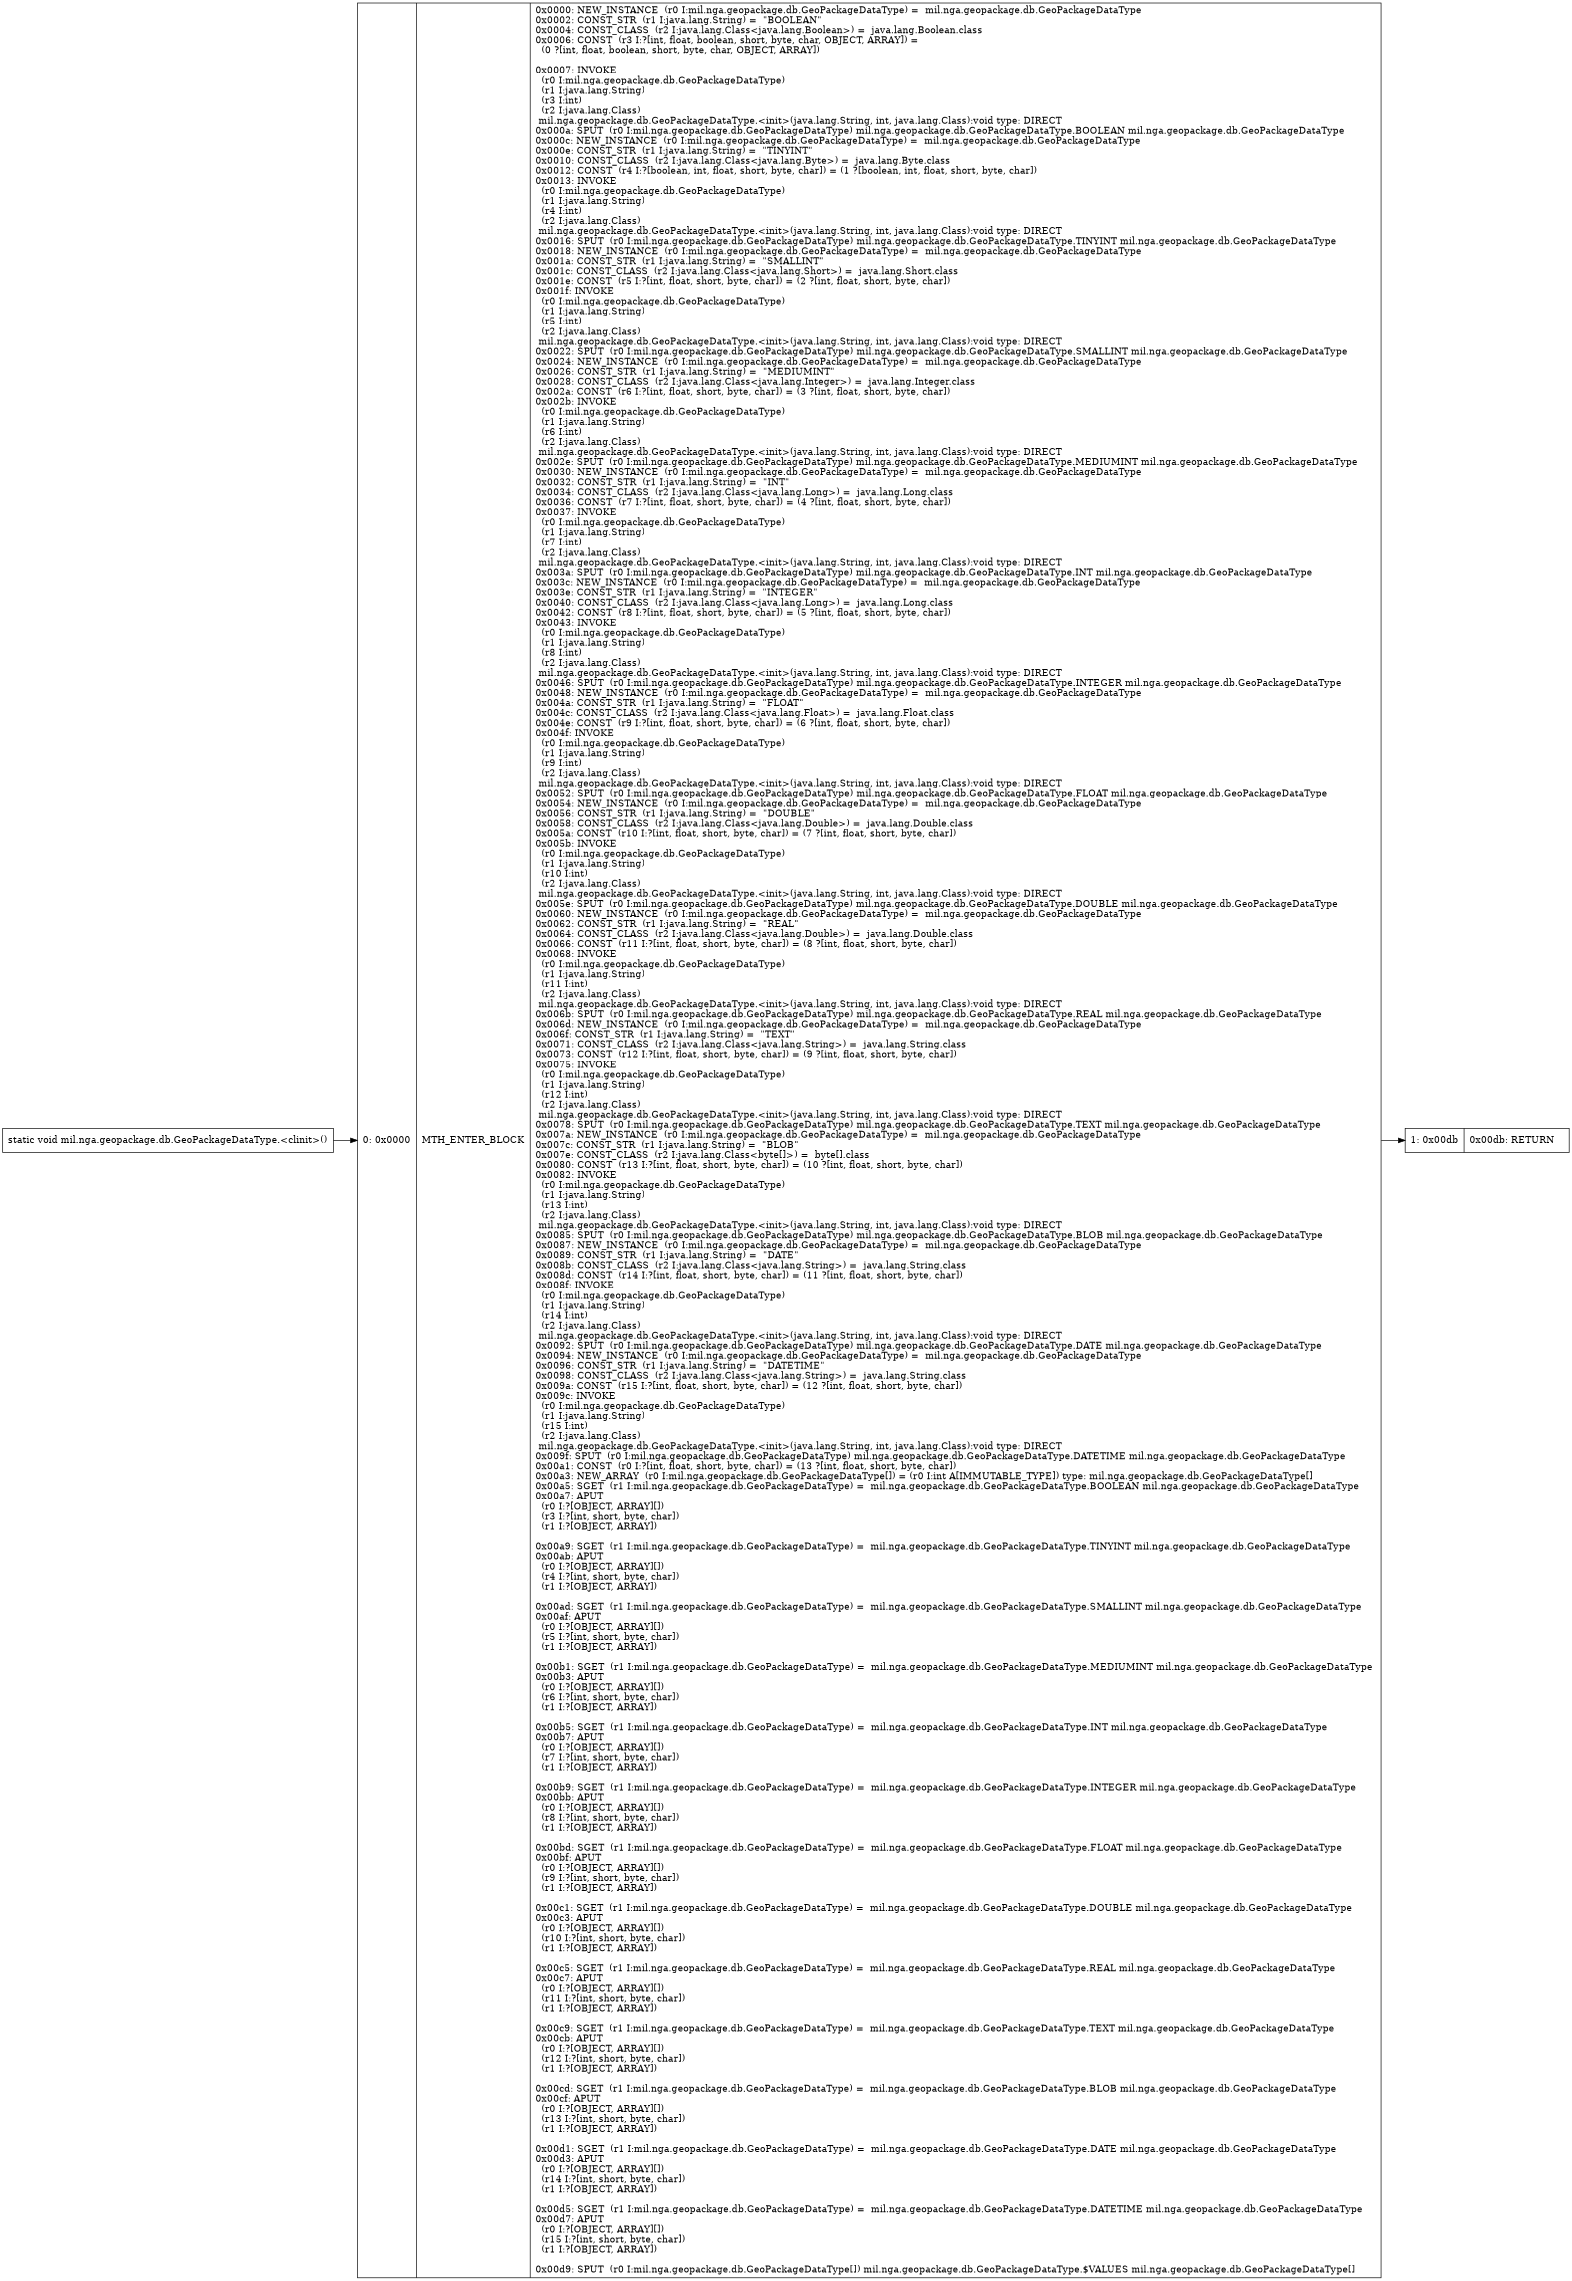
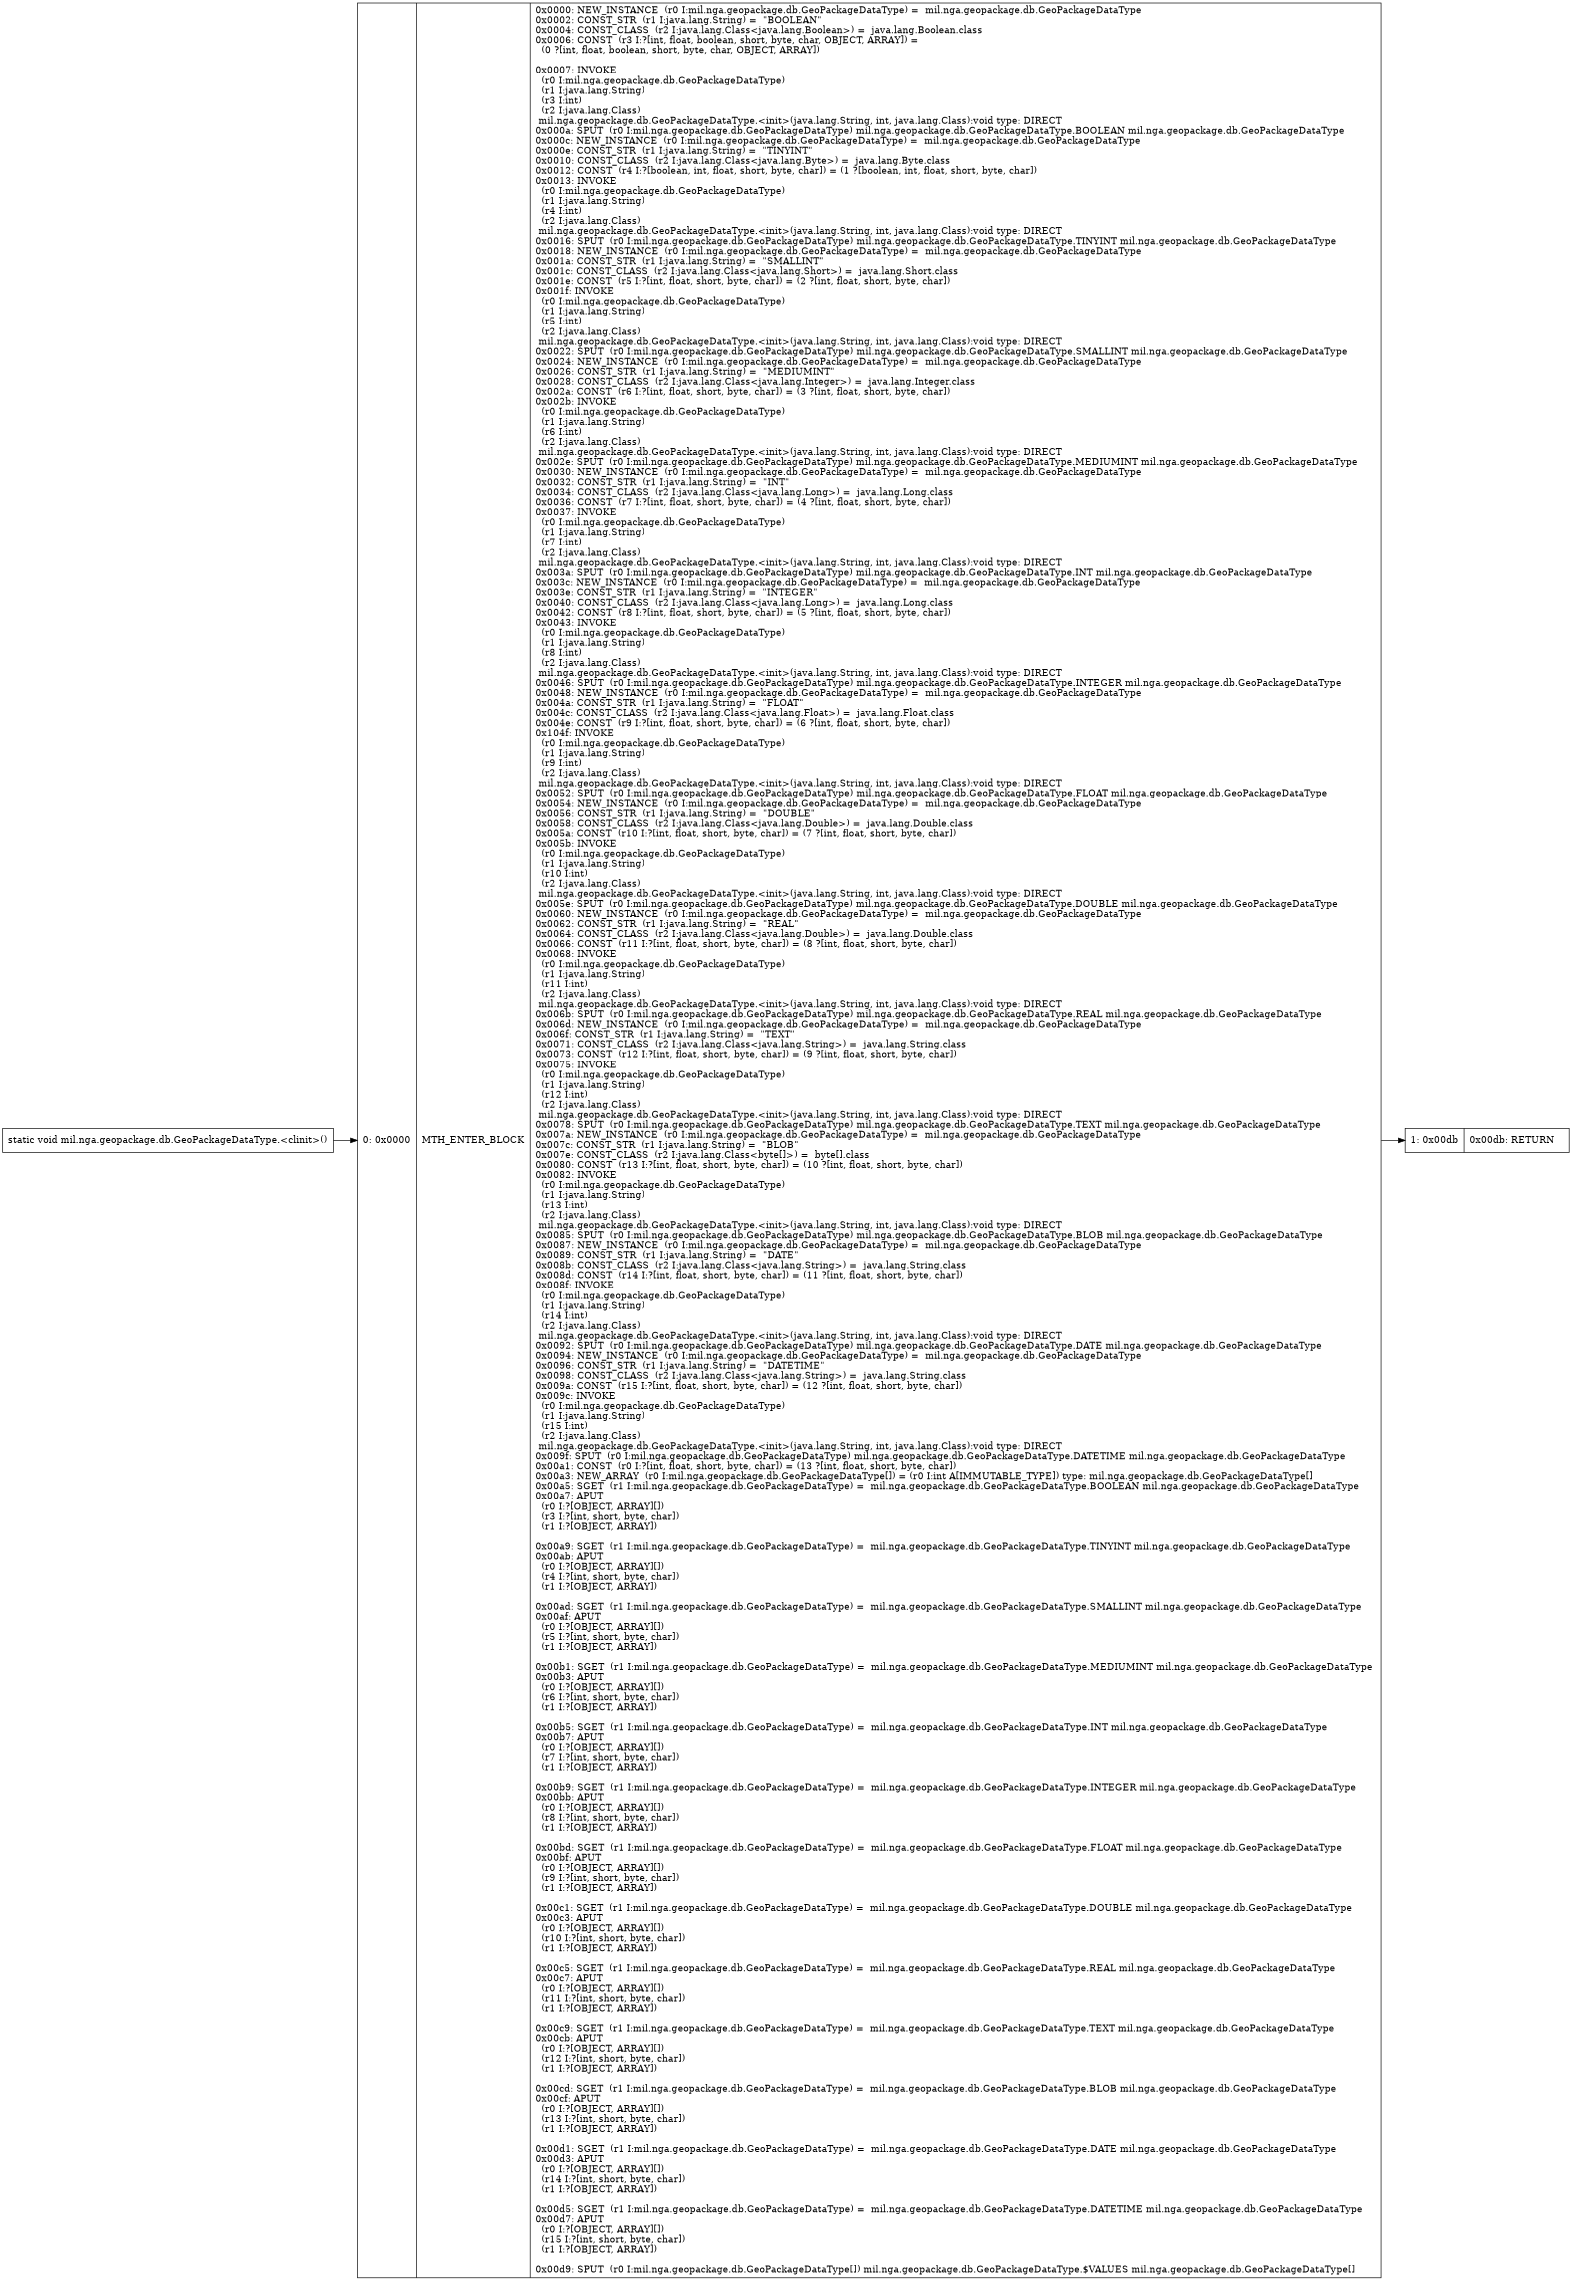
node "0: 0x0000": text "0x004f: INVOKE" -> "0x104f: INVOKE"
